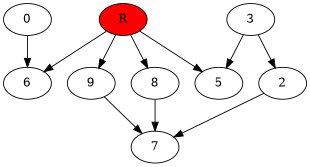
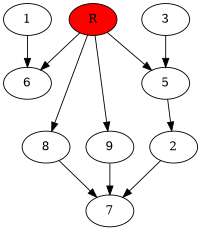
node "0": label "0" -> "1"
edge "3" -> "2": now "5" -> "2"
